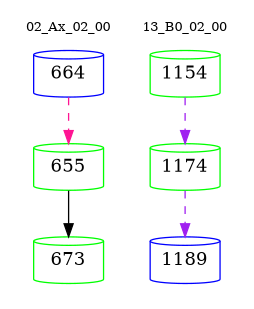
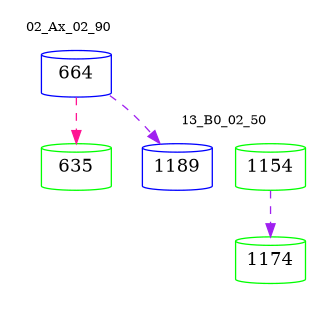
cluster "02_Ax_02_00": label "02_Ax_02_00" -> "02_Ax_02_90"
cluster "13_B0_02_00": label "13_B0_02_00" -> "13_B0_02_50"
node "655": label "655" -> "635"
edge "1174" -> "1189": now "664" -> "1189"
node "673": removed
